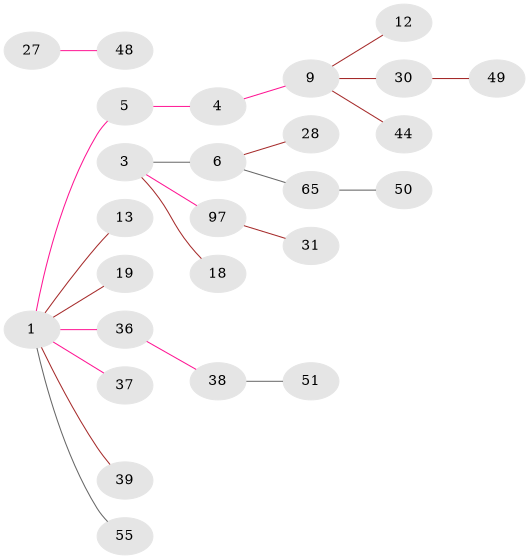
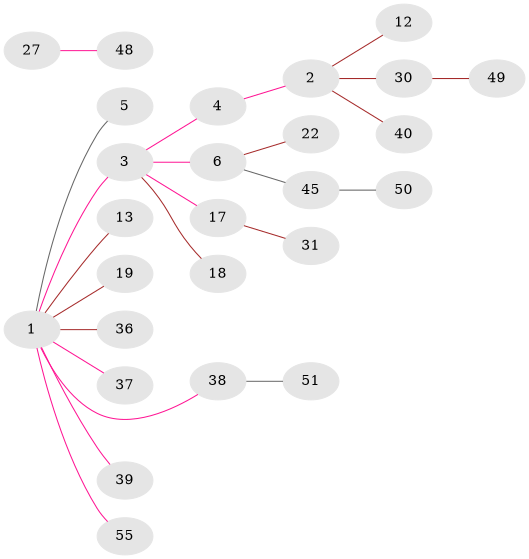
node "9": label "9" -> "2"
edge "5" -- "4": now "3" -- "4"
node "28": label "28" -> "22"
node "44": label "44" -> "40"
edge "3" -- "6": color gray40 -> deeppink
node "65": label "65" -> "45"
edge "5" -- "1": color deeppink -> gray40
node "97": label "97" -> "17"
edge "3" -- "1": added
edge "1" -- "36": color deeppink -> brown
edge "36" -- "38": now "1" -- "38"
edge "1" -- "39": color brown -> deeppink
edge "1" -- "55": color gray40 -> deeppink
